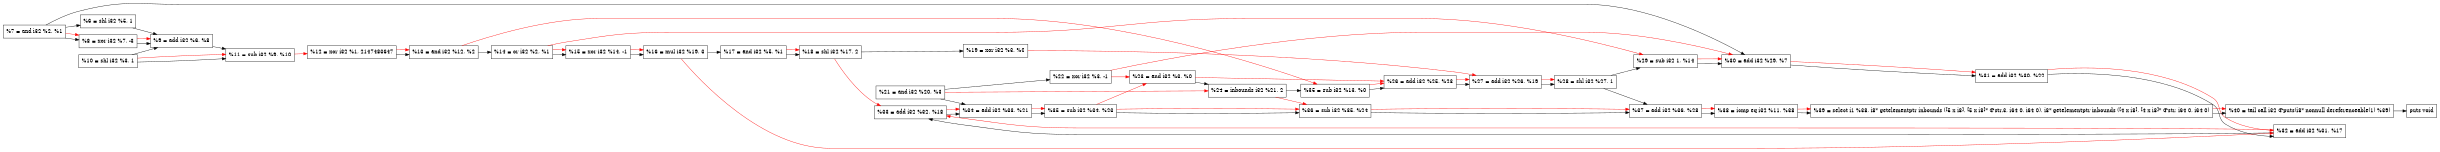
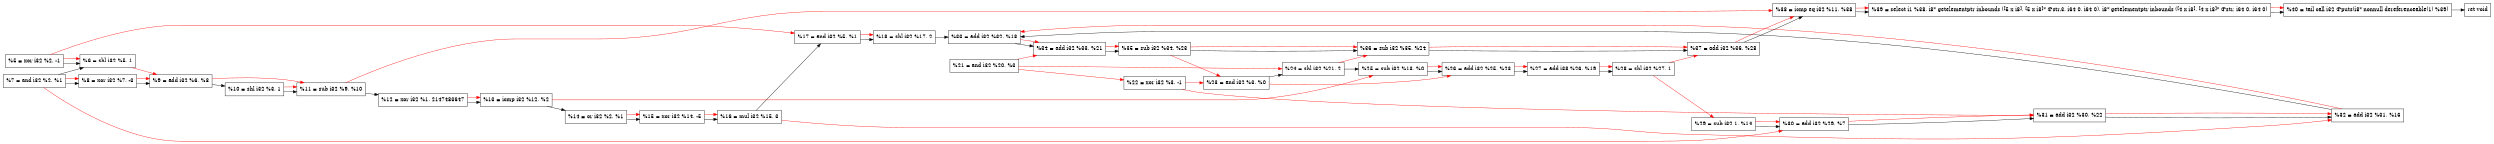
edge "%7 = and i32 %2, %1" -> "%30 = add i32 %29, %7": color black -> red
edge "%11 = sub i32 %9, %10" -> "%38 = icmp eq i32 %11, %38": added
edge "%14 = or i32 %2, %1" -> "%29 = sub i32 1, %14": removed
edge "%6 = shl i32 %5, 1" -> "%9 = add i32 %6, %8": color black -> red
edge "%22 = xor i32 %3, -1" -> "%30 = add i32 %29, %7": now "%22 = xor i32 %3, -1" -> "%31 = add i32 %30, %22"
edge "%9 = add i32 %6, %8" -> "%11 = sub i32 %9, %10": color black -> red
node "%19 = xor i32 %3, %0": removed
edge "%10 = shl i32 %3, 1" -> "%9 = add i32 %6, %8": reversed
node "%13 = and i32 %12, %2": label "%13 = and i32 %12, %2" -> "%13 = icmp i32 %12, %2"
node "%15 = xor i32 %14, -1": label "%15 = xor i32 %14, -1" -> "%15 = xor i32 %14, -5"
node "%16 = mul i32 %19, 3": label "%16 = mul i32 %19, 3" -> "%16 = mul i32 %15, 3"
edge "%11 = sub i32 %9, %10" -> "%12 = xor i32 %1, 2147483647": color red -> black
node "%5 = xor i32 %2, -1": added
edge "%28 = shl i32 %27, 1" -> "%29 = sub i32 1, %14": color black -> red
node "%27 = add i32 %26, %19": label "%27 = add i32 %26, %19" -> "%27 = add i38 %26, %19"
edge "%18 = shl i32 %17, 2" -> "%33 = add i32 %32, %18": color red -> black
edge "%21 = and i32 %20, %3" -> "%22 = xor i32 %3, -1": color black -> red
node "%24 = inbounds i32 %21, 2": label "%24 = inbounds i32 %21, 2" -> "%24 = shl i32 %21, 2"
node "%35 = sub i32 %13, %0": label "%35 = sub i32 %13, %0" -> "%25 = sub i32 %13, %0"
edge "%28 = shl i32 %27, 1" -> "%37 = add i32 %36, %28": color black -> red
edge "%21 = and i32 %20, %3" -> "%34 = add i32 %33, %21": color black -> red
node "puts void": label "puts void" -> "ret void"
node "%32 = add i32 %31, %17": label "%32 = add i32 %31, %17" -> "%32 = add i32 %31, %16"
